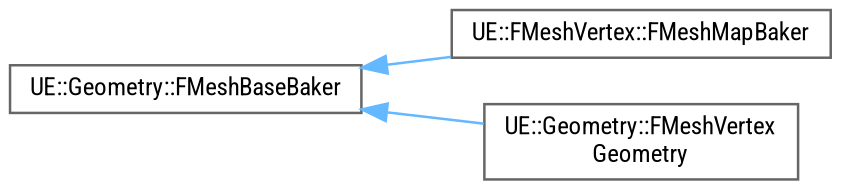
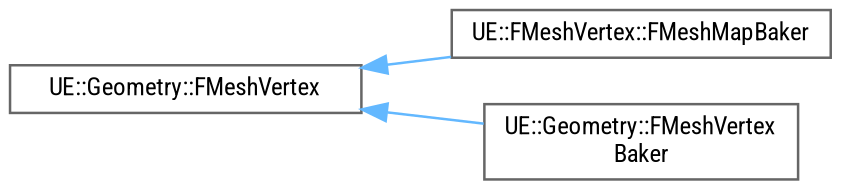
node "UE::Geometry::FMeshBaseBaker": label "UE::Geometry::FMeshBaseBaker" -> "UE::Geometry::FMeshVertex"
node "UE::Geometry::FMeshVertex Geometry": label "UE::Geometry::FMeshVertex Geometry" -> "UE::Geometry::FMeshVertex Baker"
